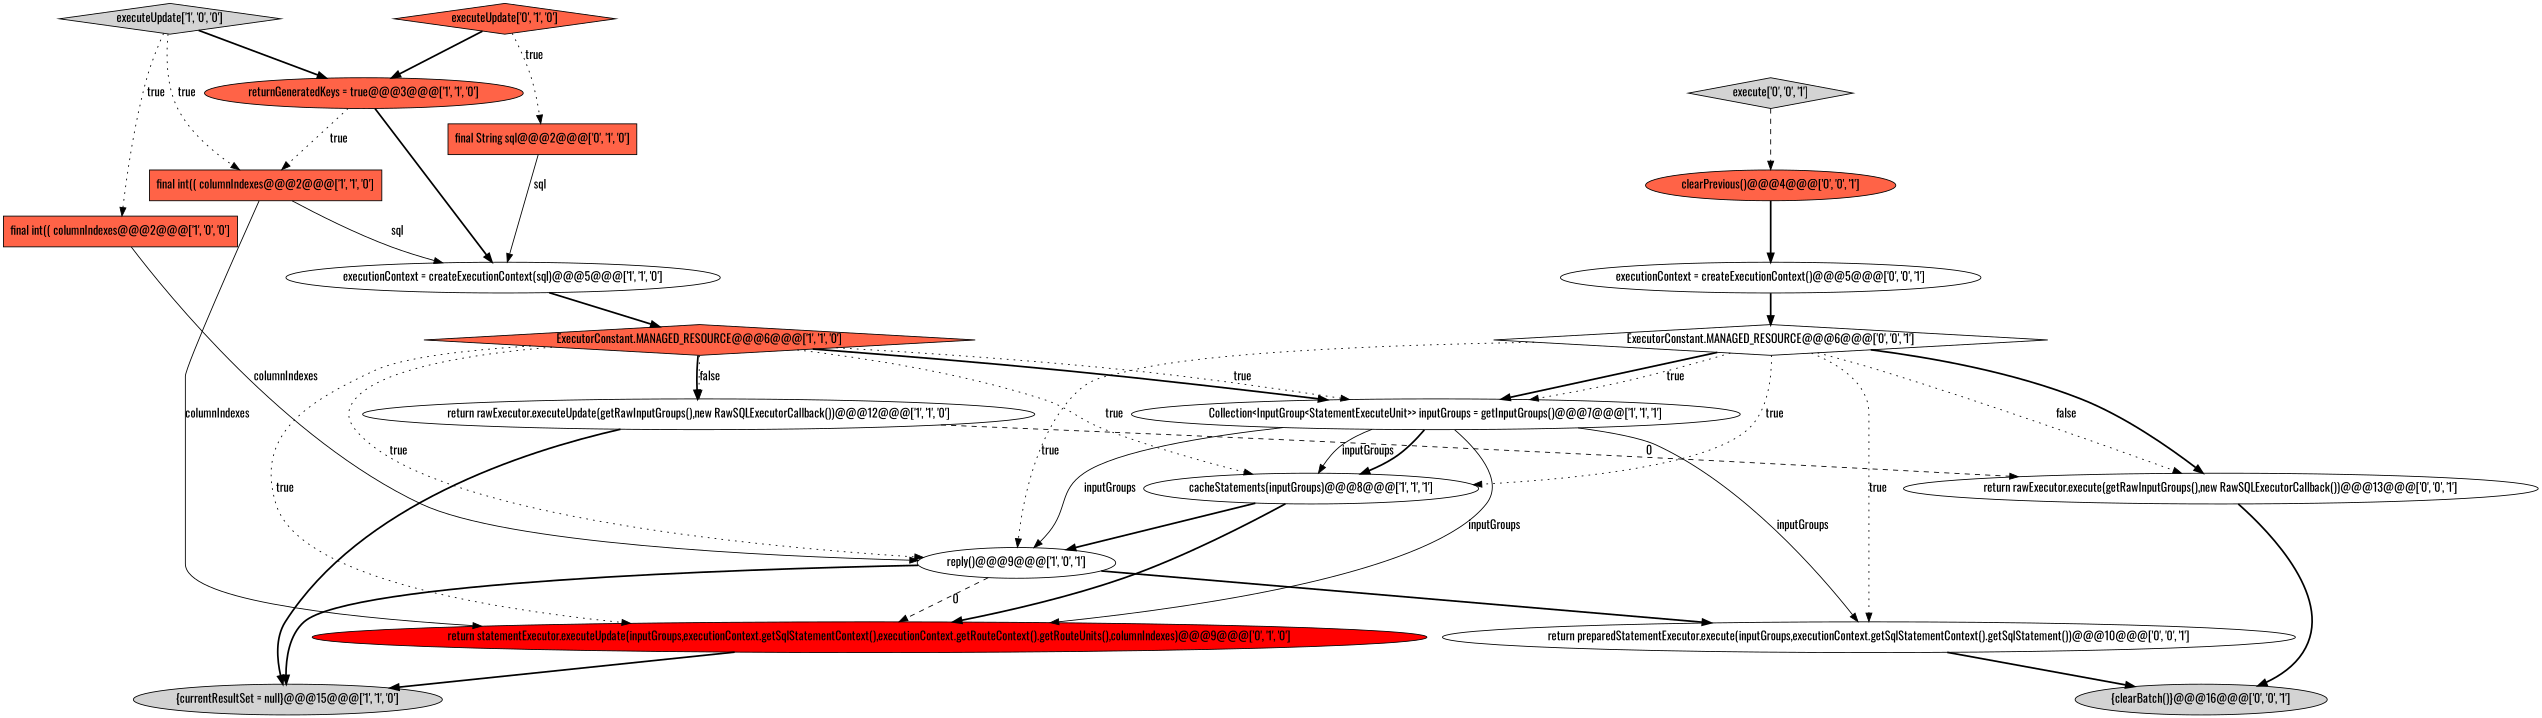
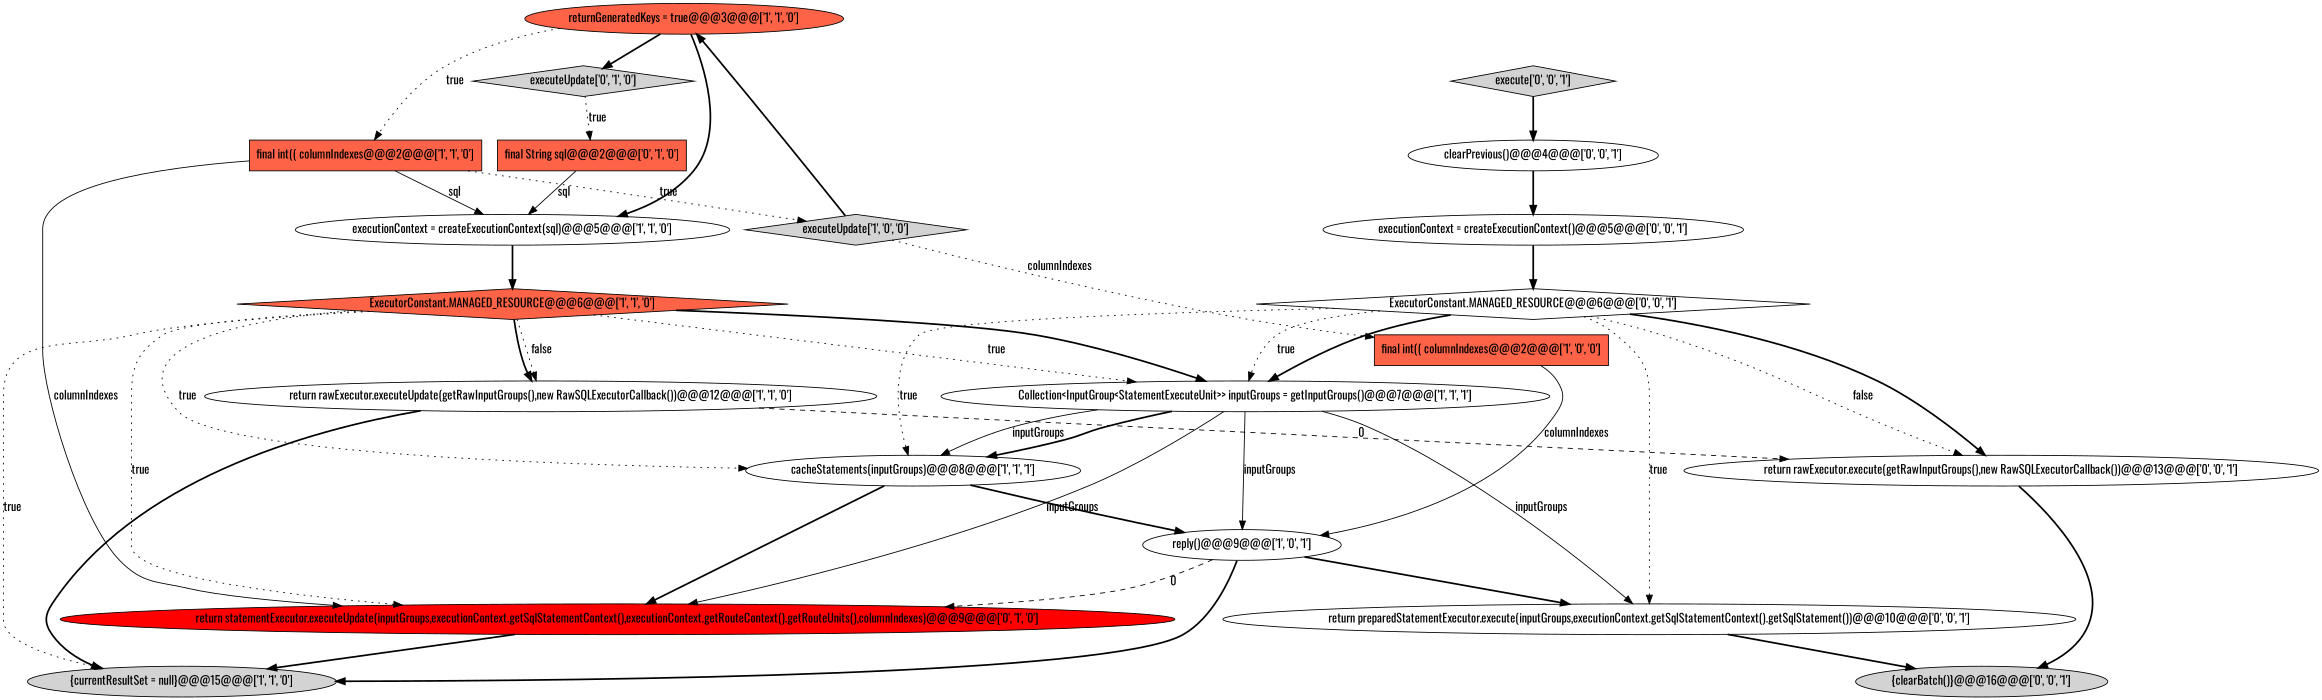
node "executeUpdate['0', '1', '0']": fillcolor tomato -> lightgray
edge "executeUpdate['0', '1', '0']" -> "returnGeneratedKeys = true@@@3@@@['1', '1', '0']": reversed
edge "executeUpdate['1', '0', '0']" -> "final int(( columnIndexes@@@2@@@['1', '0', '0']": label "true" -> "columnIndexes"
edge "executeUpdate['1', '0', '0']" -> "final int(( columnIndexes@@@2@@@['1', '1', '0']": reversed
edge "execute['0', '0', '1']" -> "clearPrevious()@@@4@@@['0', '0', '1']": style dashed -> bold
node "clearPrevious()@@@4@@@['0', '0', '1']": fillcolor tomato -> white
edge "ExecutorConstant.MANAGED_RESOURCE@@@6@@@['0', '0', '1']" -> "reply()@@@9@@@['1', '0', '1']": removed, label "true"
edge "ExecutorConstant.MANAGED_RESOURCE@@@6@@@['1', '1', '0']" -> "reply()@@@9@@@['1', '0', '1']": now "ExecutorConstant.MANAGED_RESOURCE@@@6@@@['1', '1', '0']" -> "{currentResultSet = null}@@@15@@@['1', '1', '0']"
